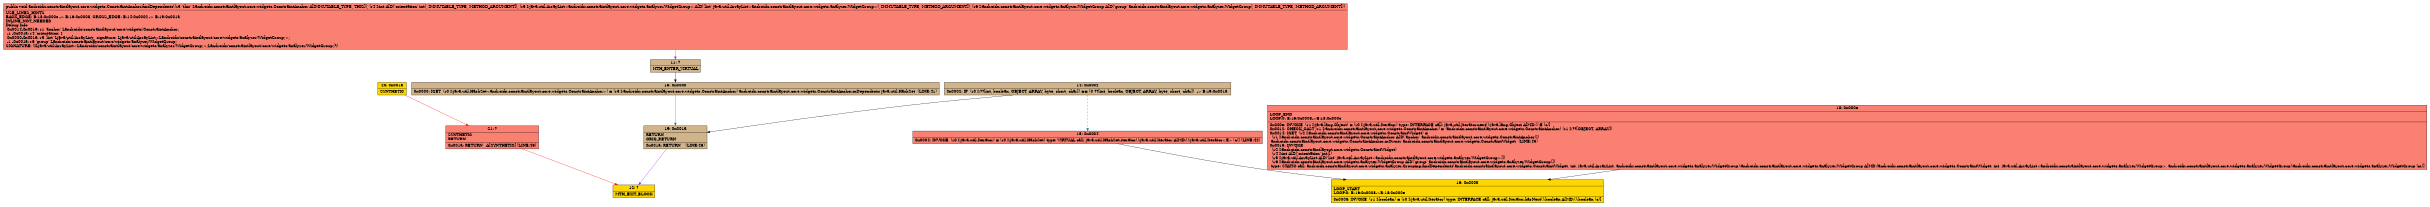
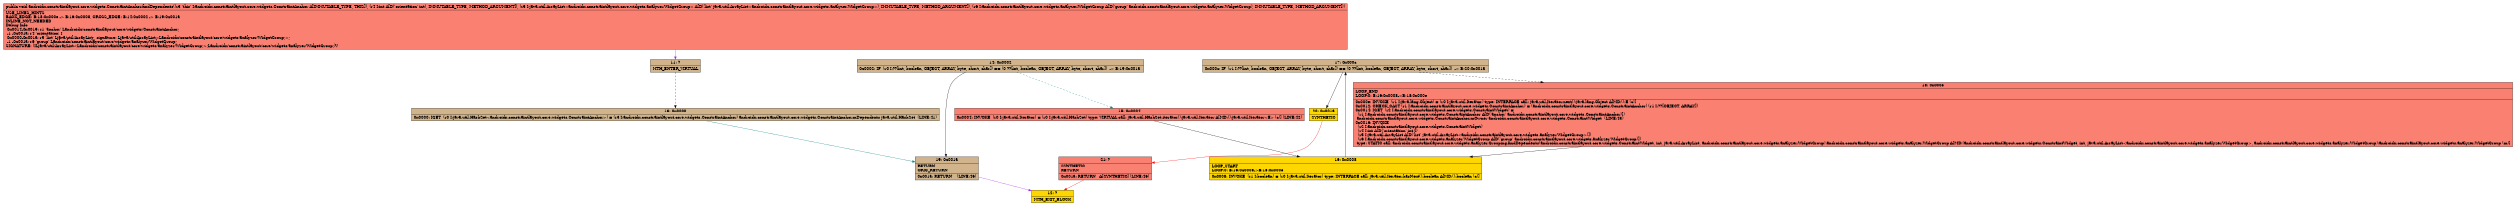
node "17: 0x000c": added
edge "11: ?" -> "13: 0x0000": style solid -> dashed
